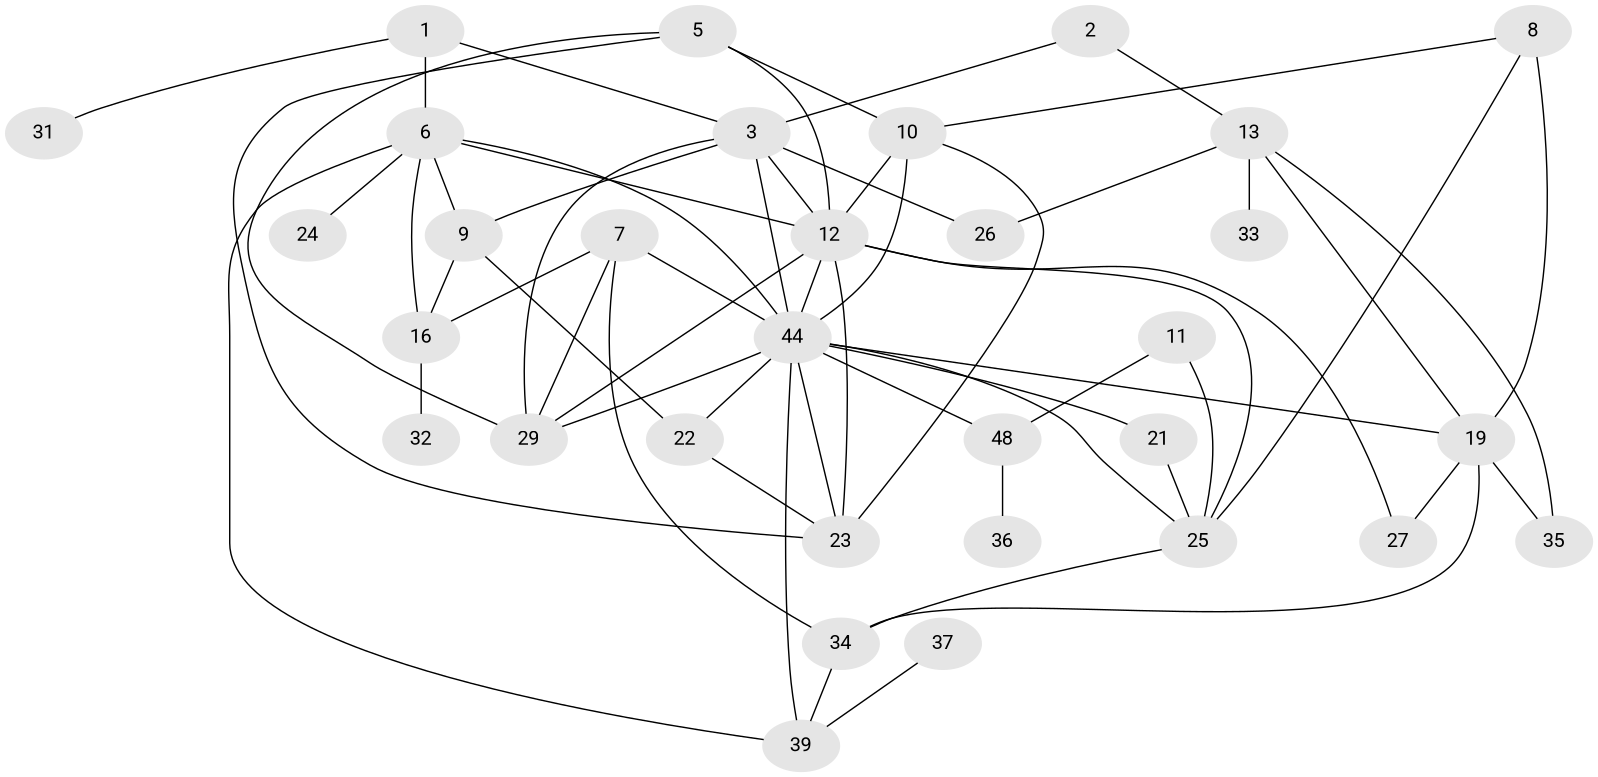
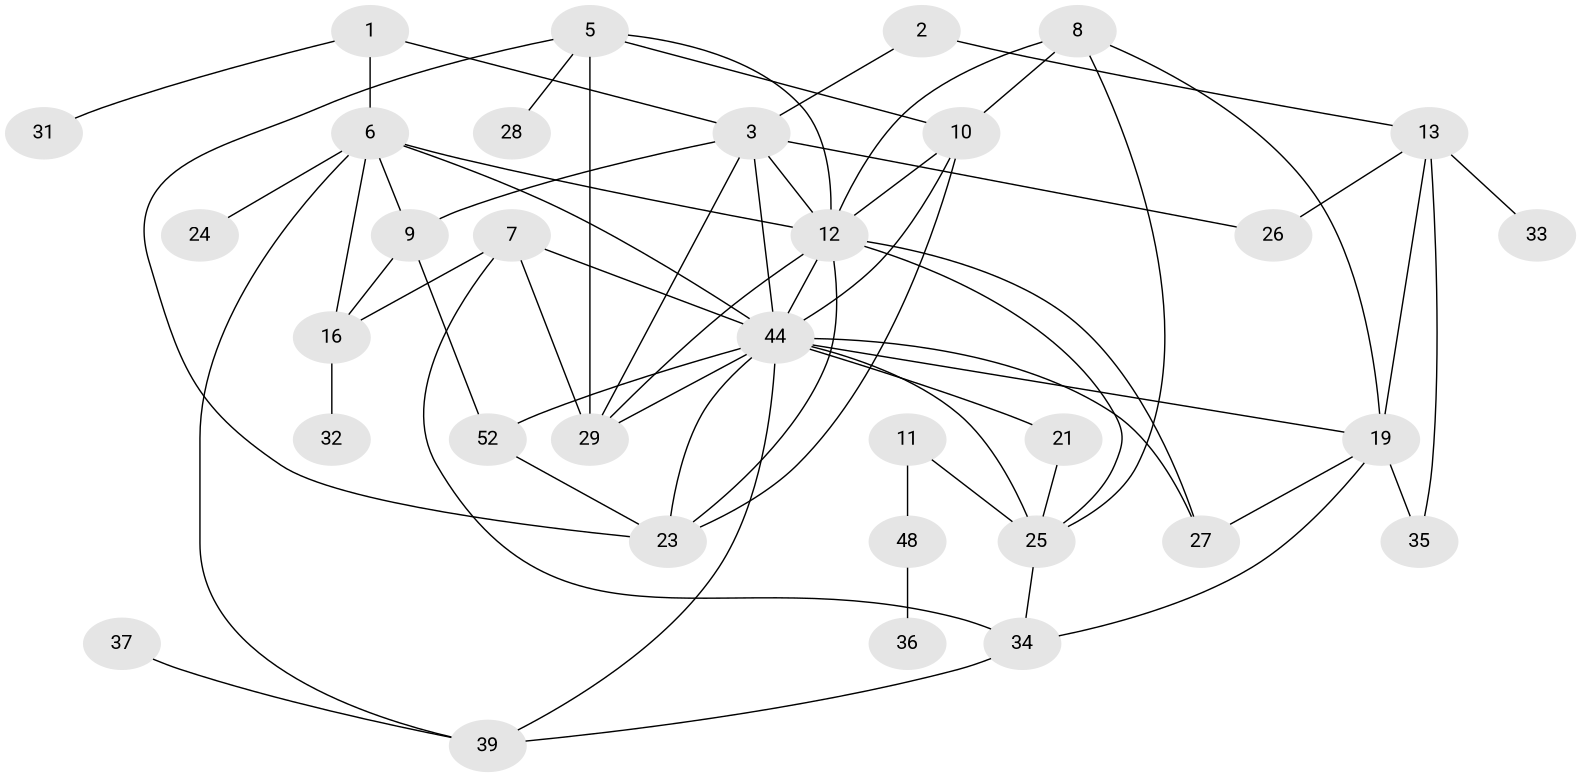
edge "8" -- "12": added
node "28": added
edge "44" -- "48": now "44" -- "27"
node "22": label "22" -> "52"
